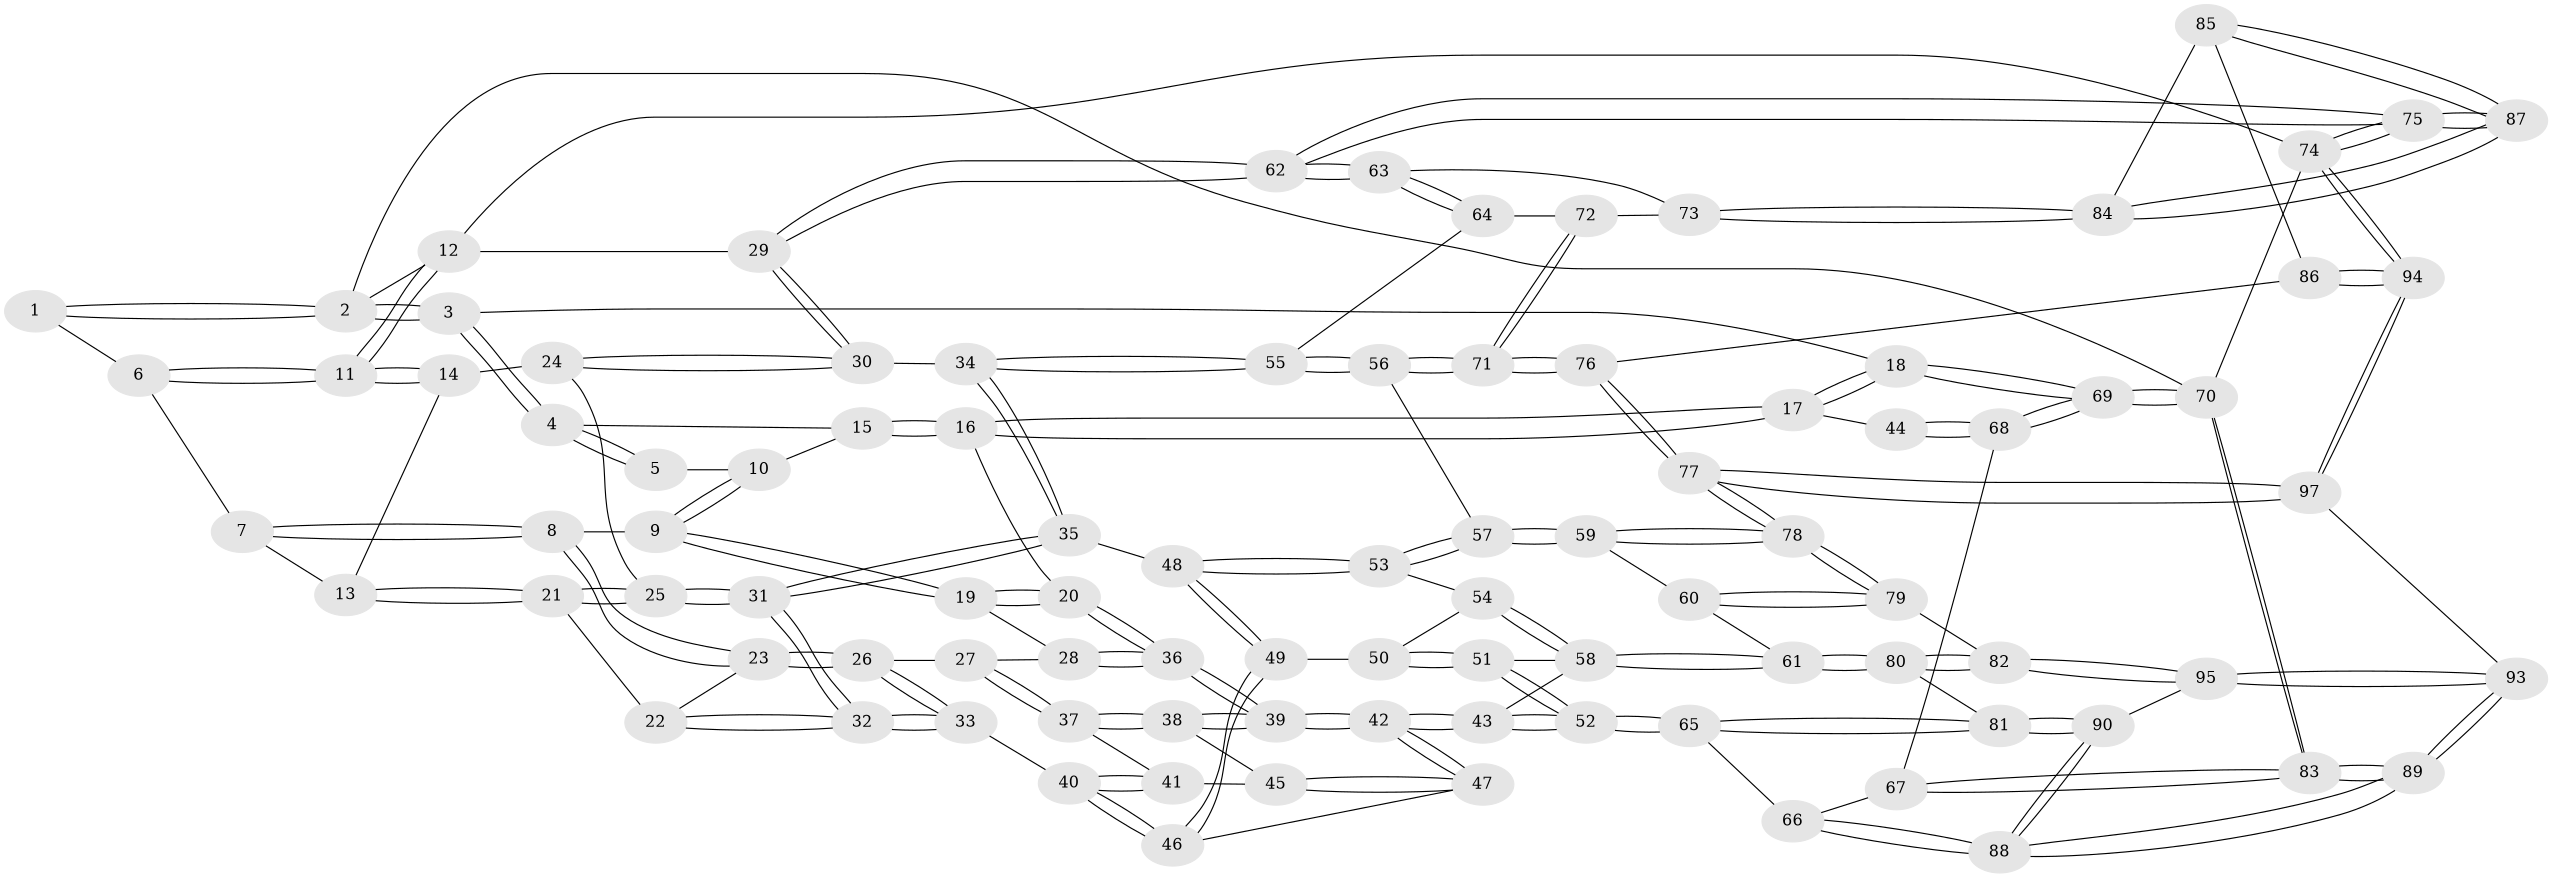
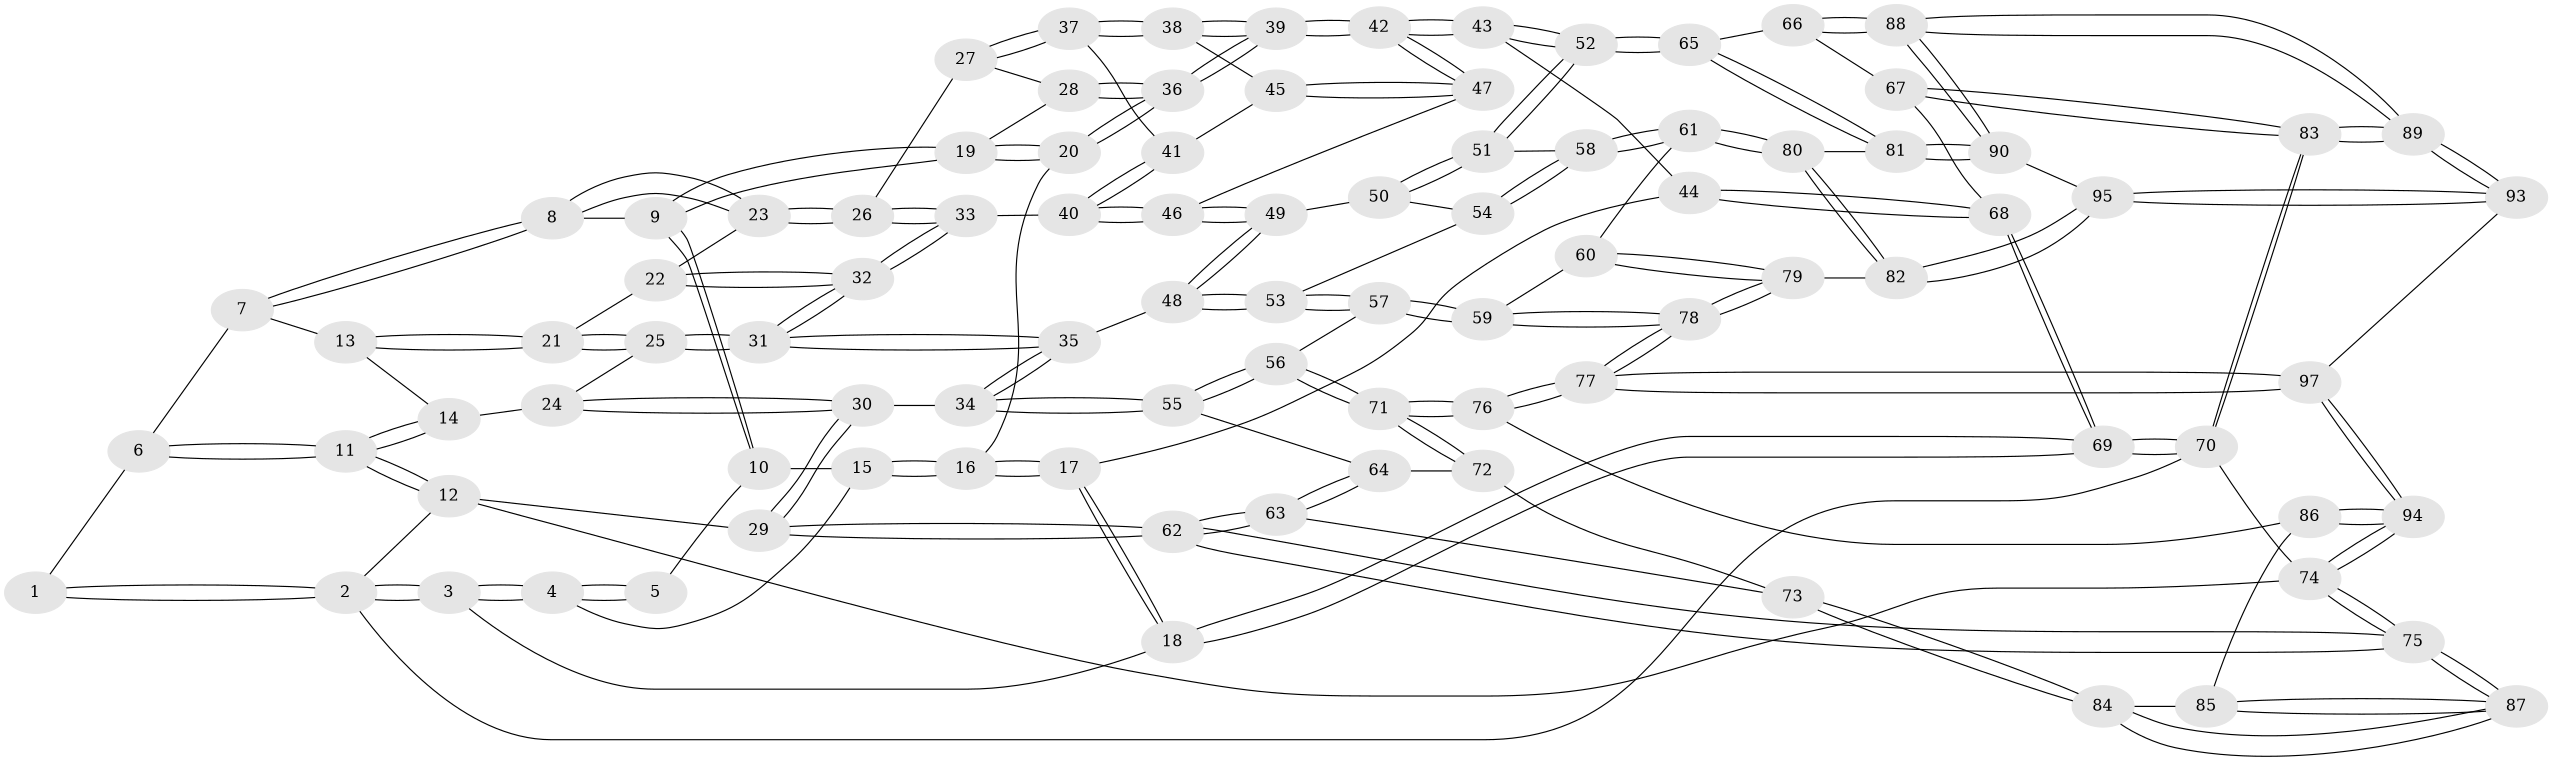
edge "58" -- "43": now "44" -- "43"
